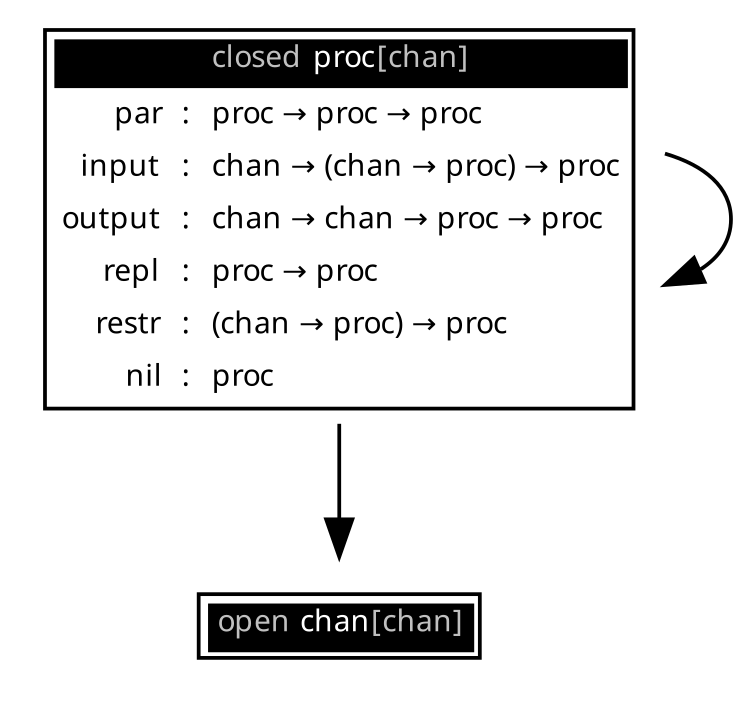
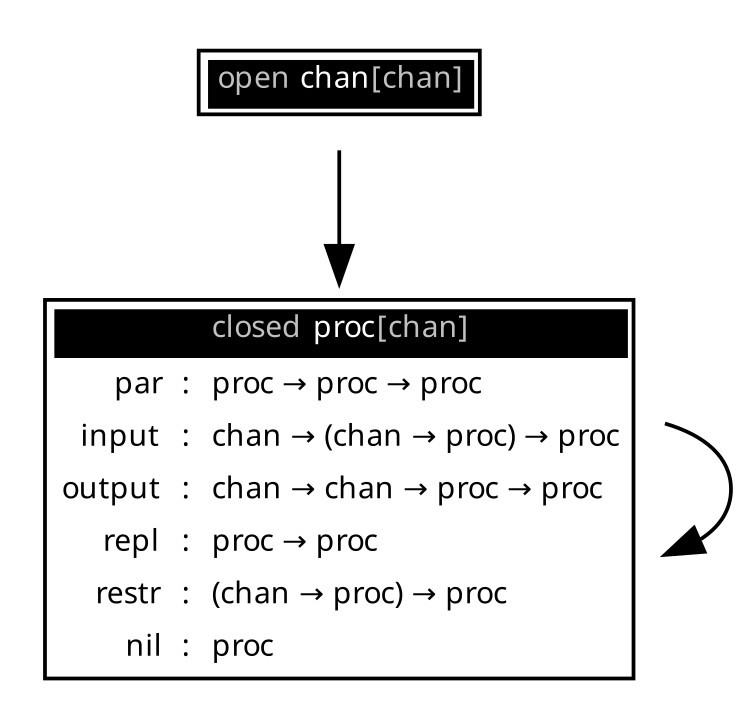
edge "closed" -> "open": reversed
